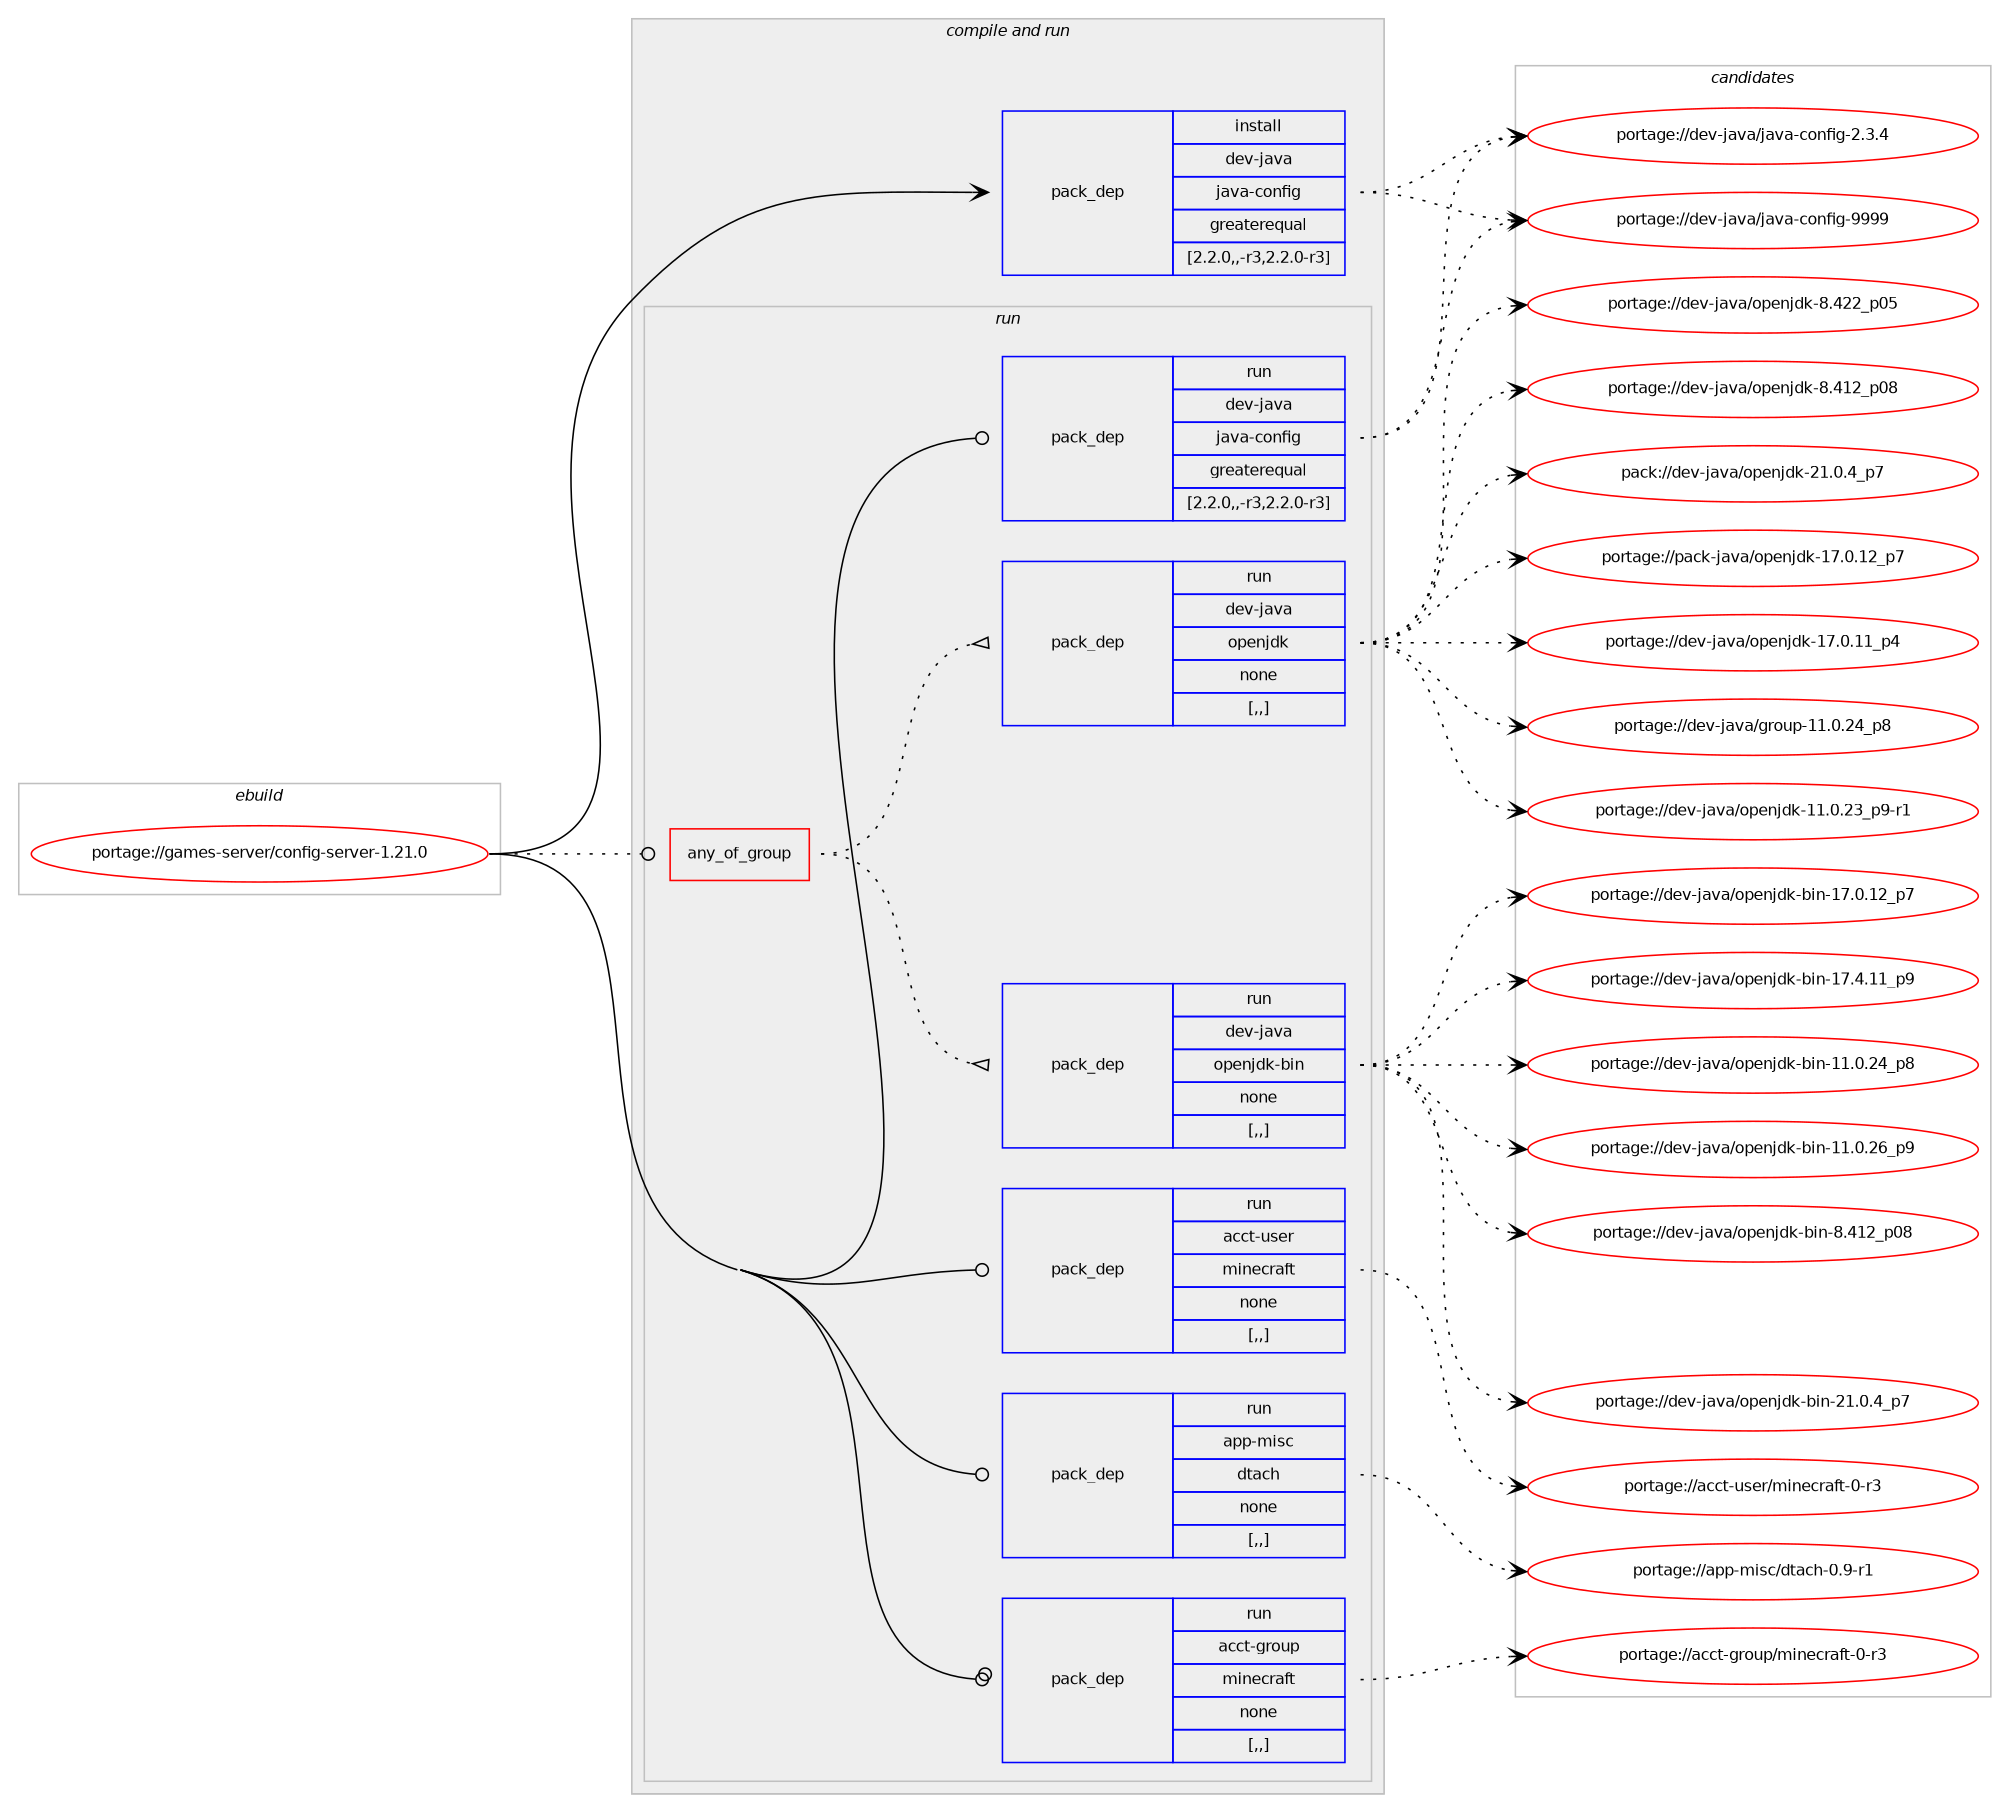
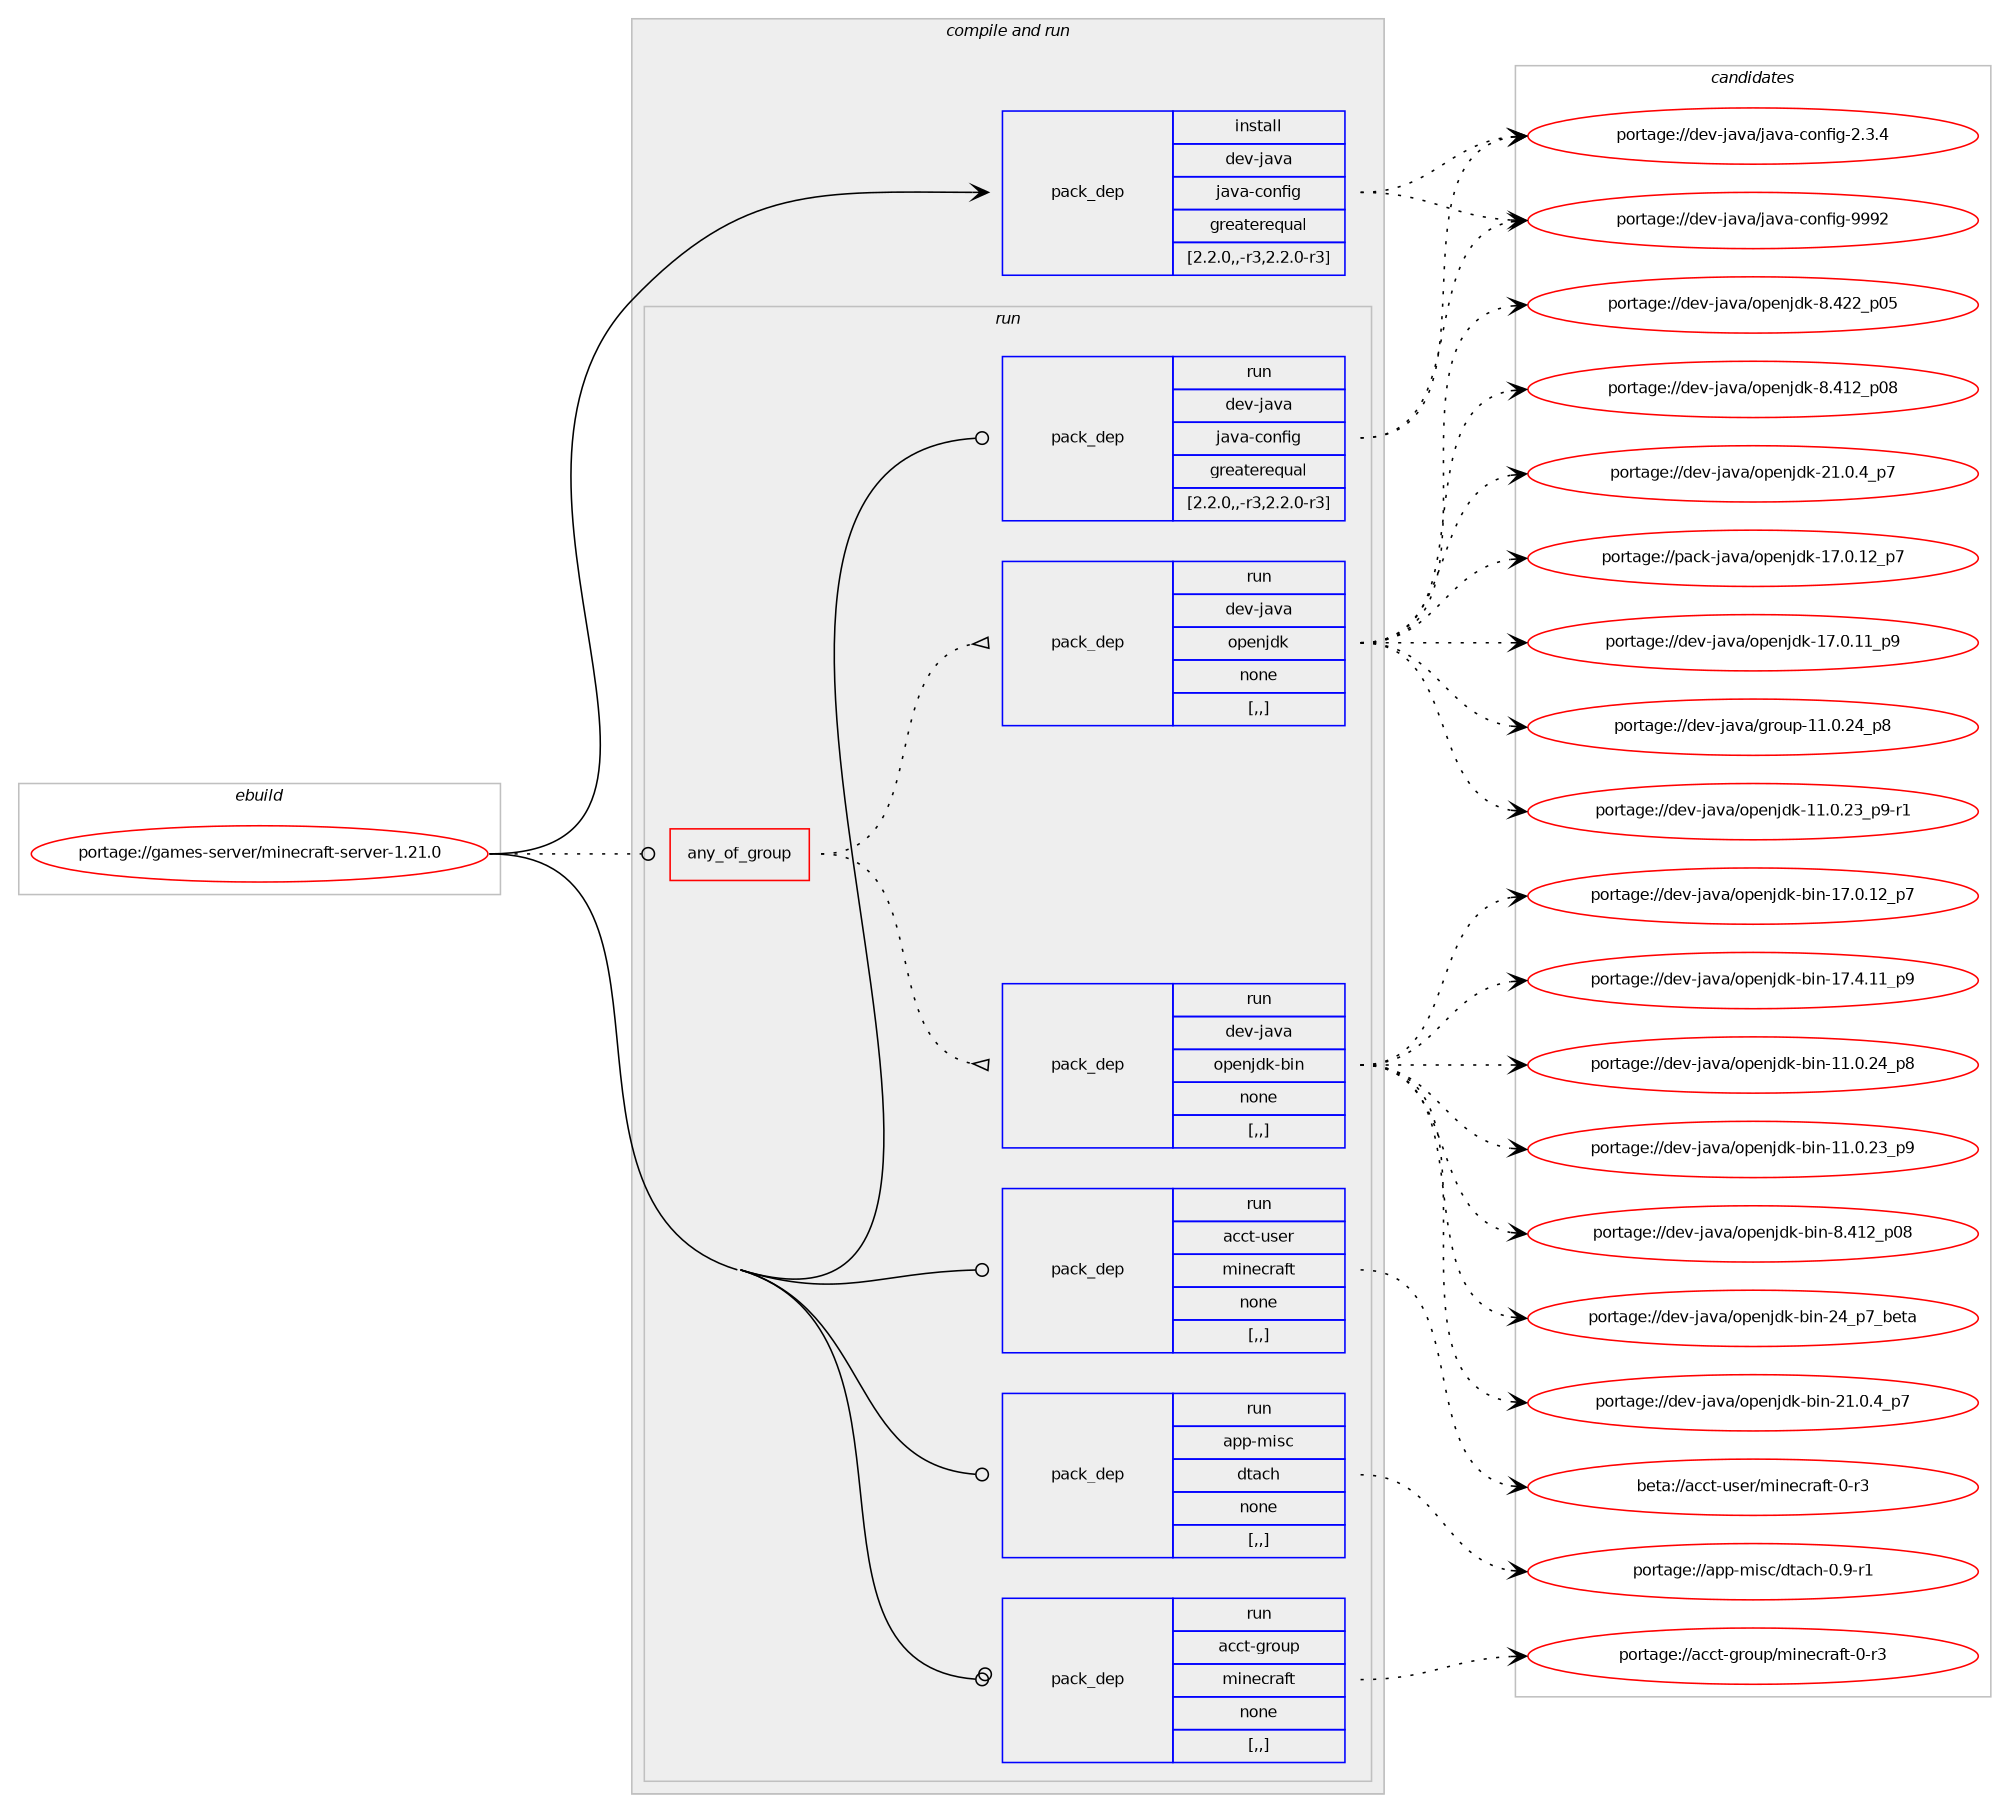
node "portage://dev-java/java-config-9999": label "portage://dev-java/java-config-9999" -> "portage://dev-java/java-config-9992"
node "pack://dev-java/openjdk-21.0.4_p7": label "pack://dev-java/openjdk-21.0.4_p7" -> "portage://dev-java/openjdk-21.0.4_p7"
node "portage://dev-java/openjdk-17.0.11_p4": label "portage://dev-java/openjdk-17.0.11_p4" -> "portage://dev-java/openjdk-17.0.11_p9"
node "portage://games-server/config-server-1.21.0": label "portage://games-server/config-server-1.21.0" -> "portage://games-server/minecraft-server-1.21.0"
node "portage://dev-java/openjdk-bin-11.0.26_p9": label "portage://dev-java/openjdk-bin-11.0.26_p9" -> "portage://dev-java/openjdk-bin-11.0.23_p9"
node "portage://dev-java/openjdk-bin-24_p7_beta": added
node "portage://acct-user/minecraft-0-r3": label "portage://acct-user/minecraft-0-r3" -> "beta://acct-user/minecraft-0-r3"
